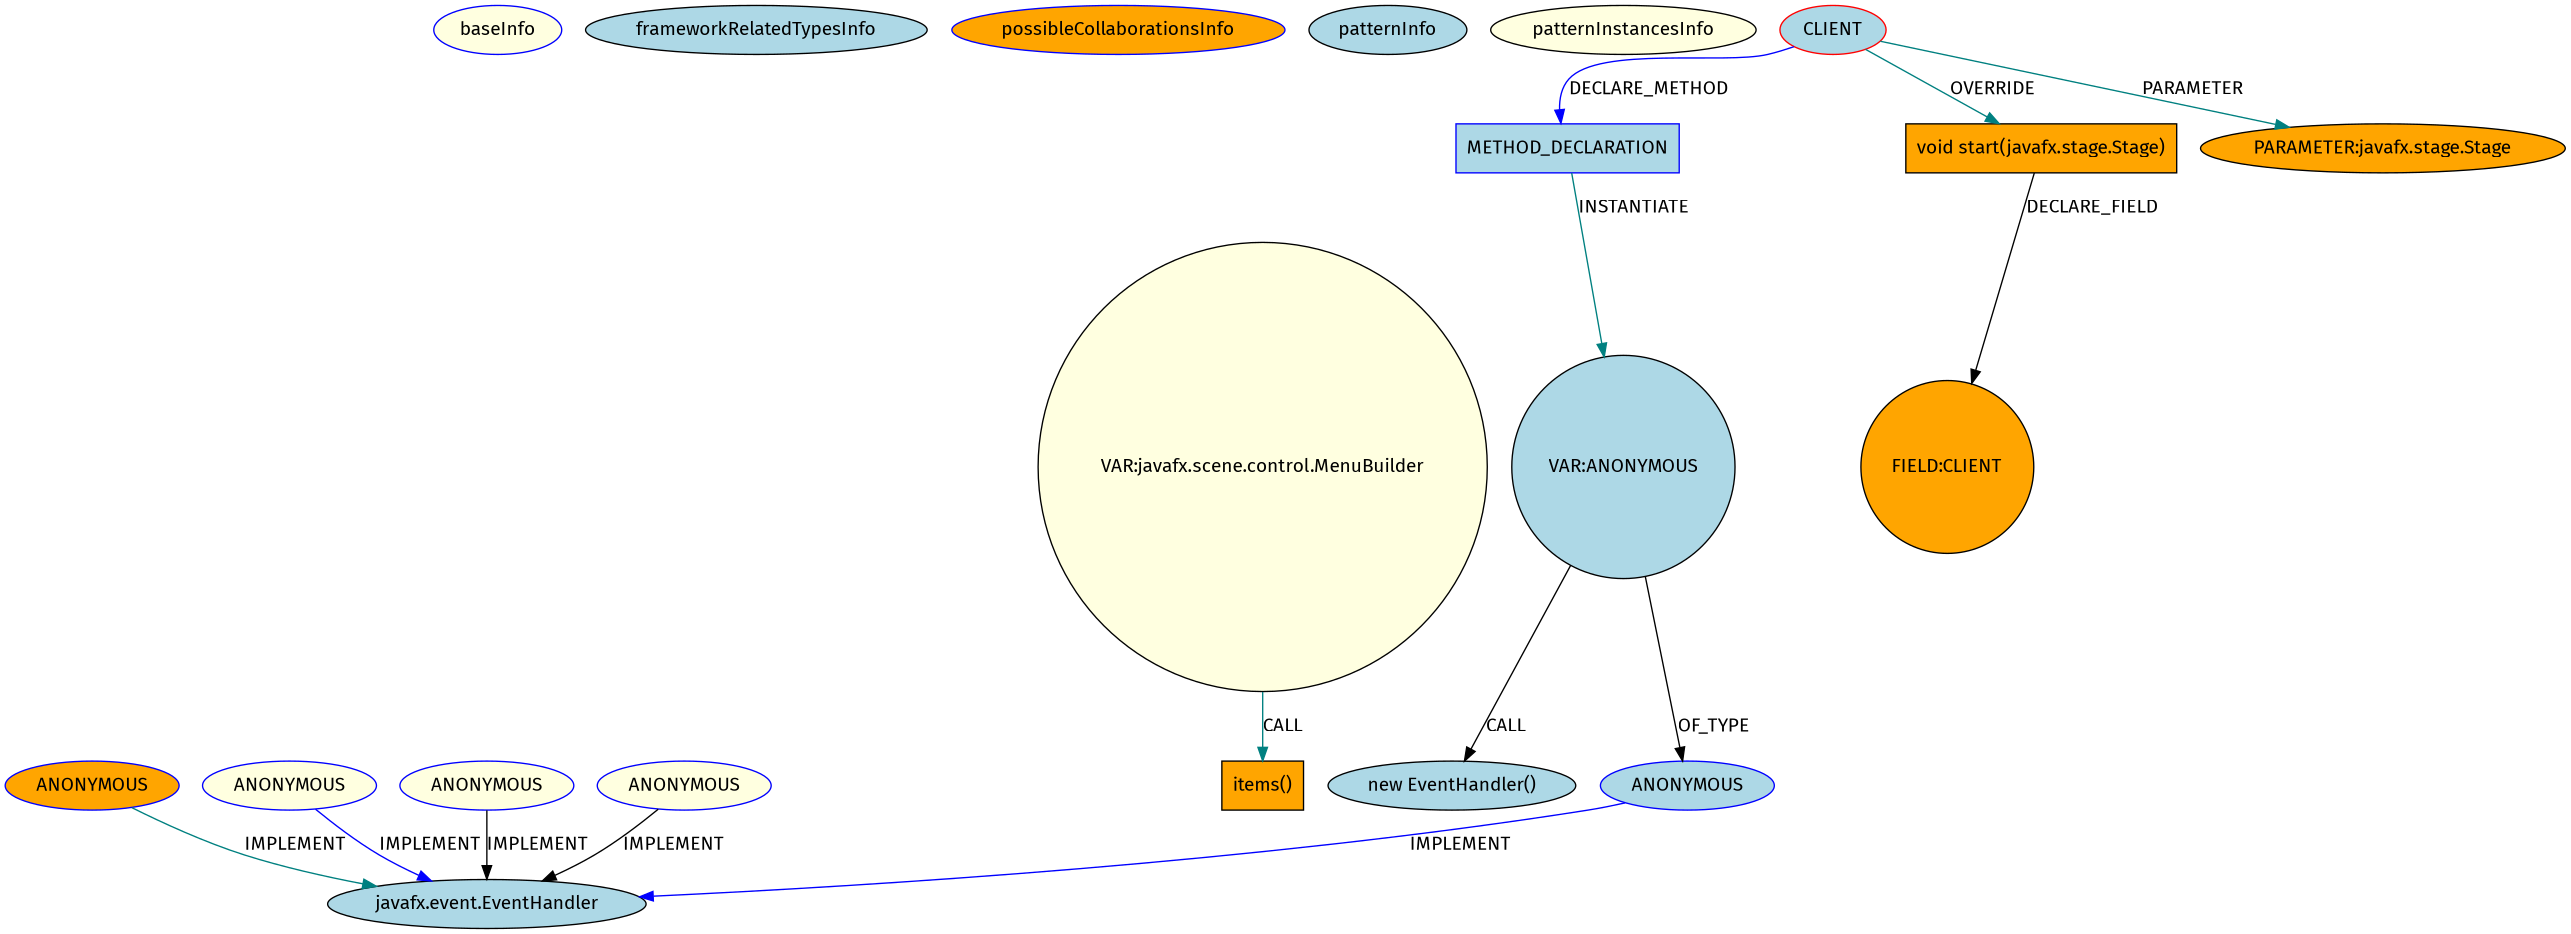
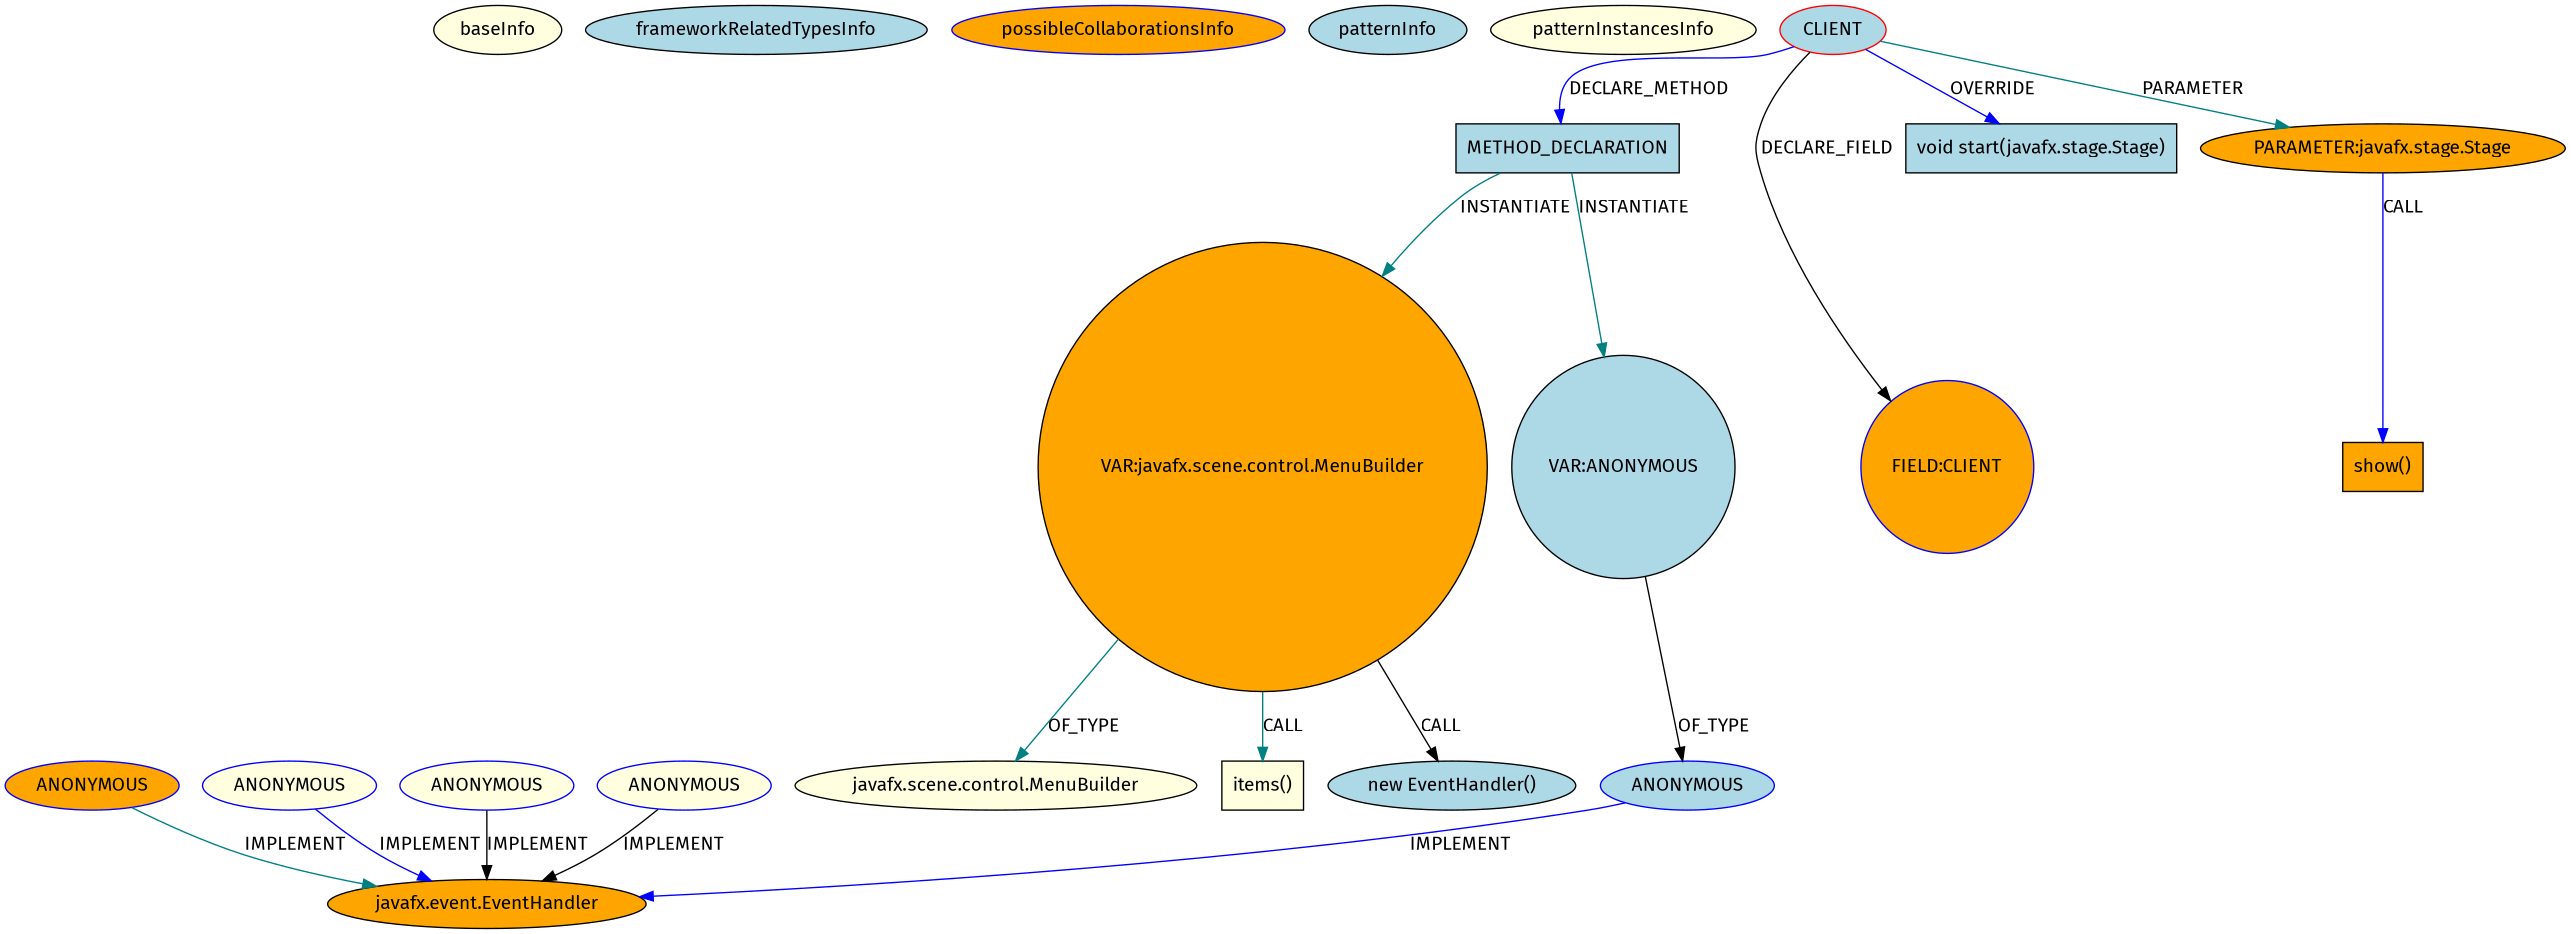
node "baseInfo": color blue -> black
edge "CLIENT" -> "void start(javafx.stage.Stage)": color teal -> blue
node "METHOD_DECLARATION": color blue -> black
node "void start(javafx.stage.Stage)": fillcolor orange -> lightblue
edge "METHOD_DECLARATION" -> "VAR:javafx.scene.control.MenuBuilder": added, label "INSTANTIATE"
edge "void start(javafx.stage.Stage)" -> "FIELD:CLIENT": now "CLIENT" -> "FIELD:CLIENT"
node "VAR:javafx.scene.control.MenuBuilder": fillcolor lightyellow -> orange
node "FIELD:CLIENT": color black -> blue
node "show()": added
edge "VAR:ANONYMOUS" -> "new EventHandler()": now "VAR:javafx.scene.control.MenuBuilder" -> "new EventHandler()"
node "javafx.scene.control.MenuBuilder": added
node "items()": fillcolor orange -> lightyellow
node "javafx.event.EventHandler": fillcolor lightblue -> orange
